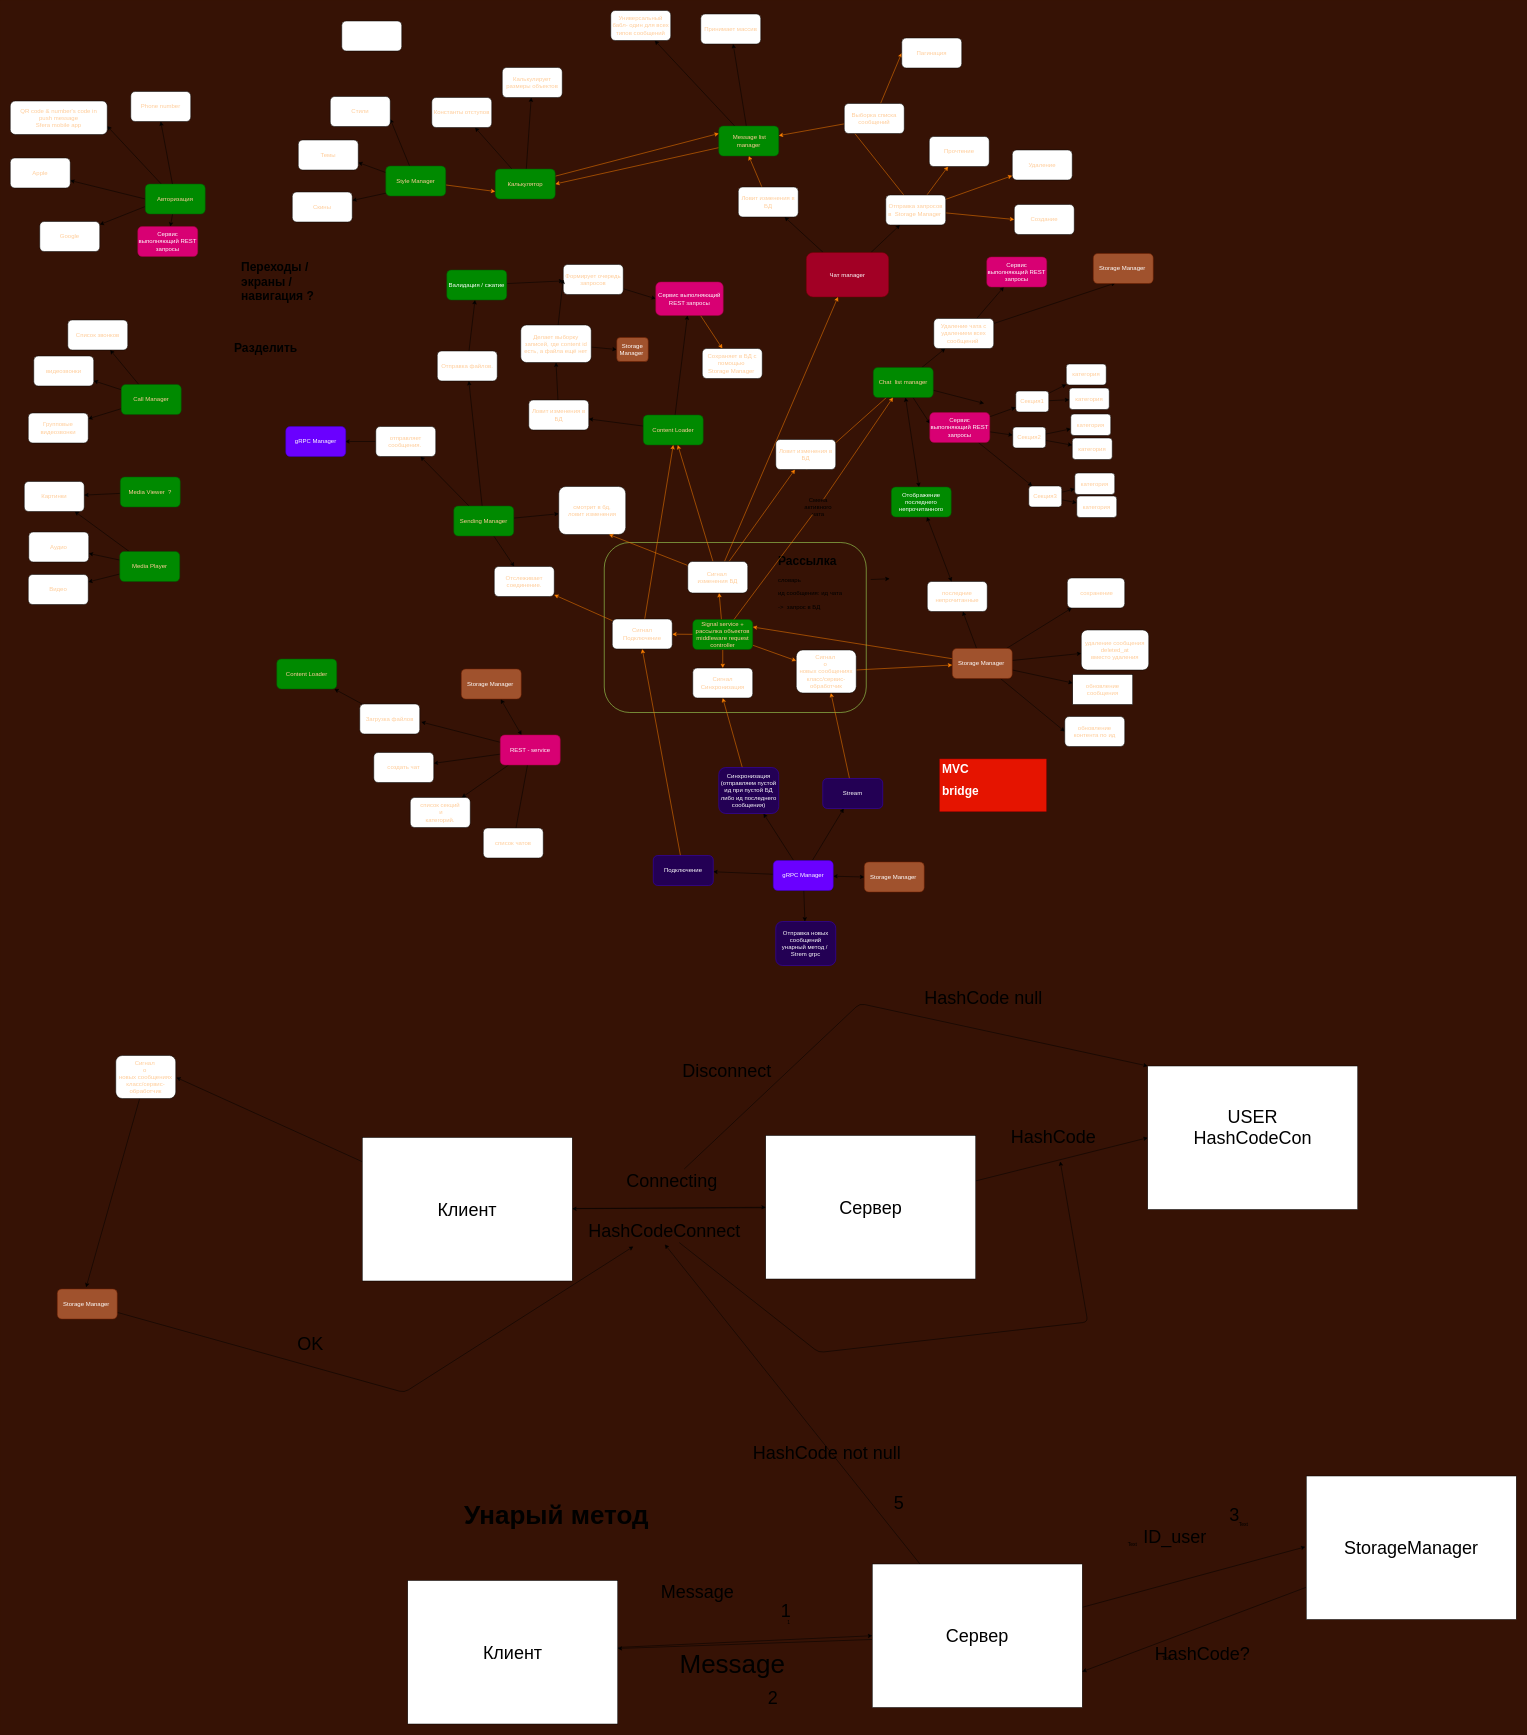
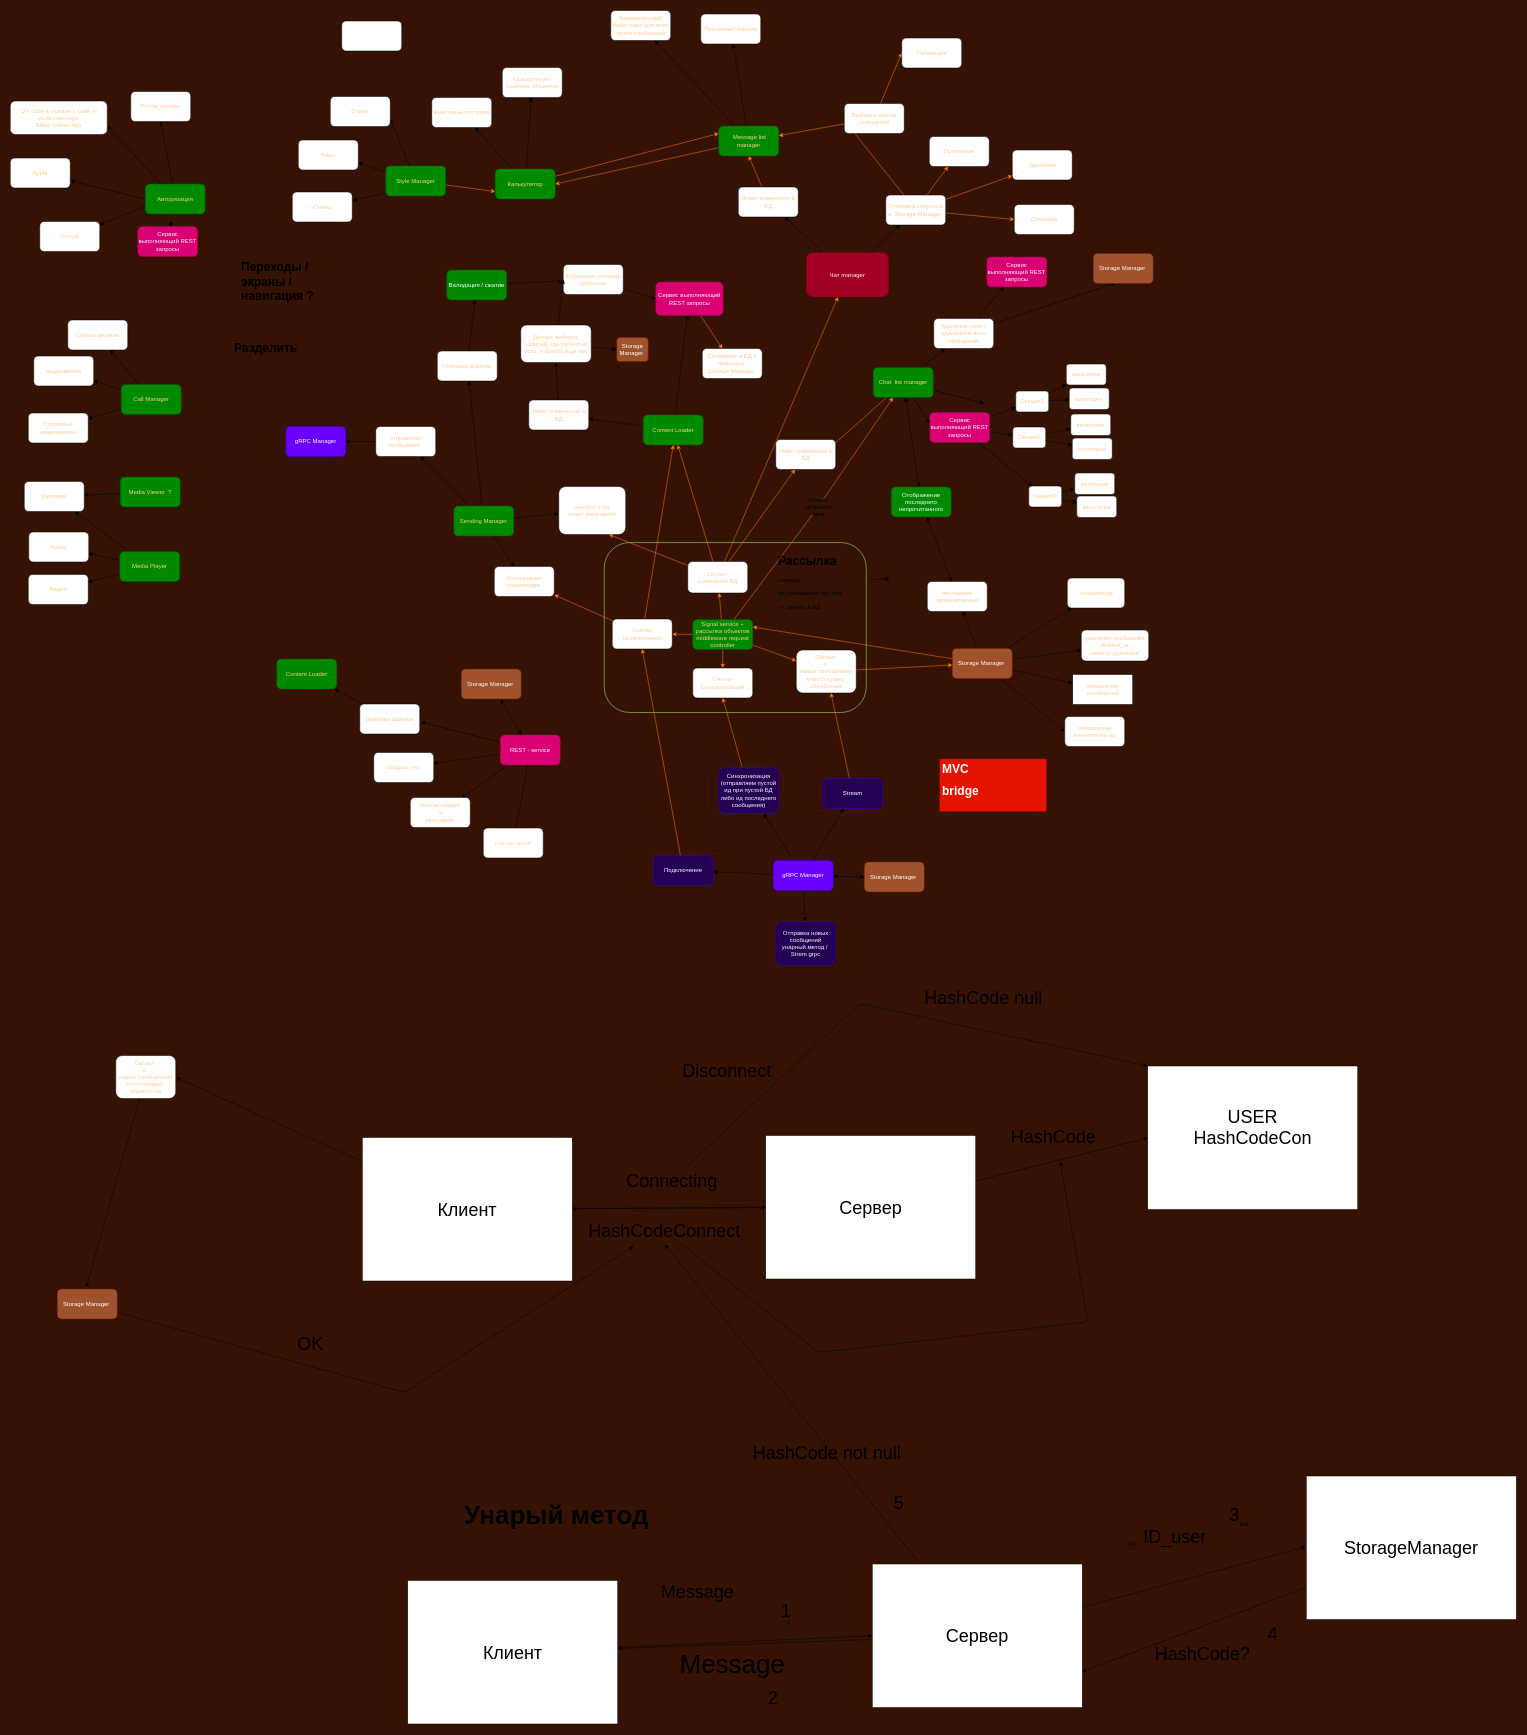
node "удаление сообщения deleted_at вместо удаления": size 68x40 -> 68x31
node "4": added
